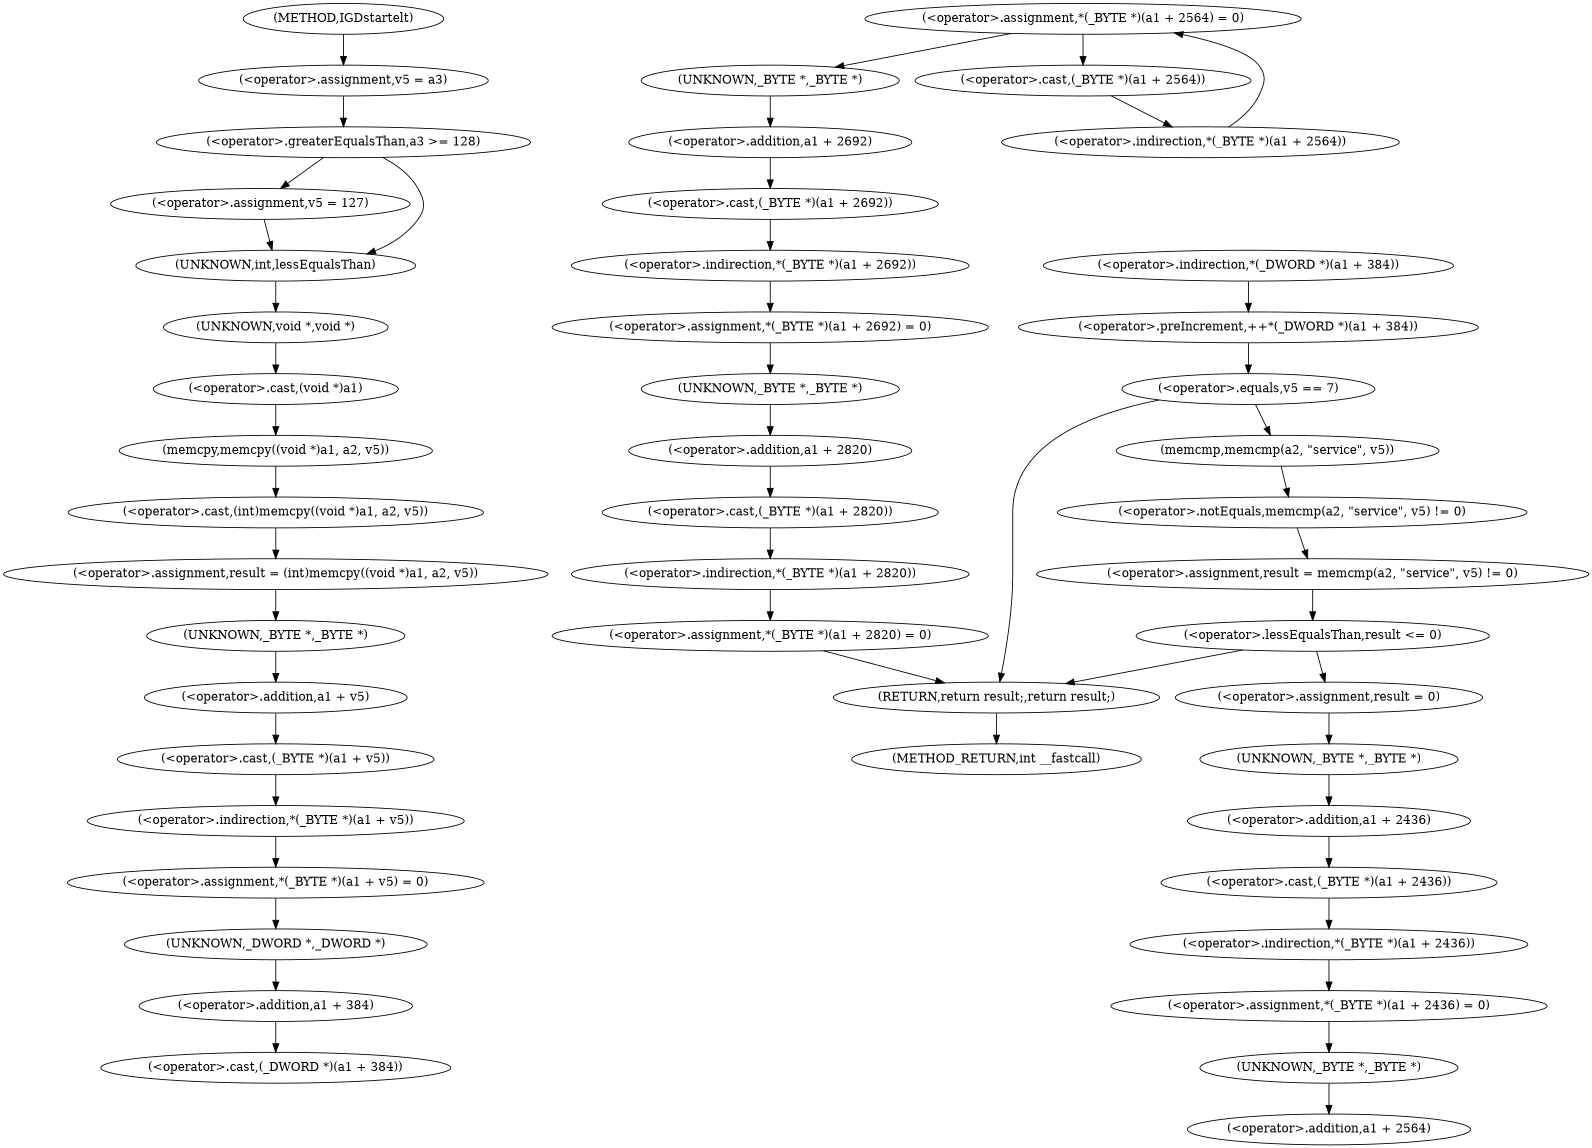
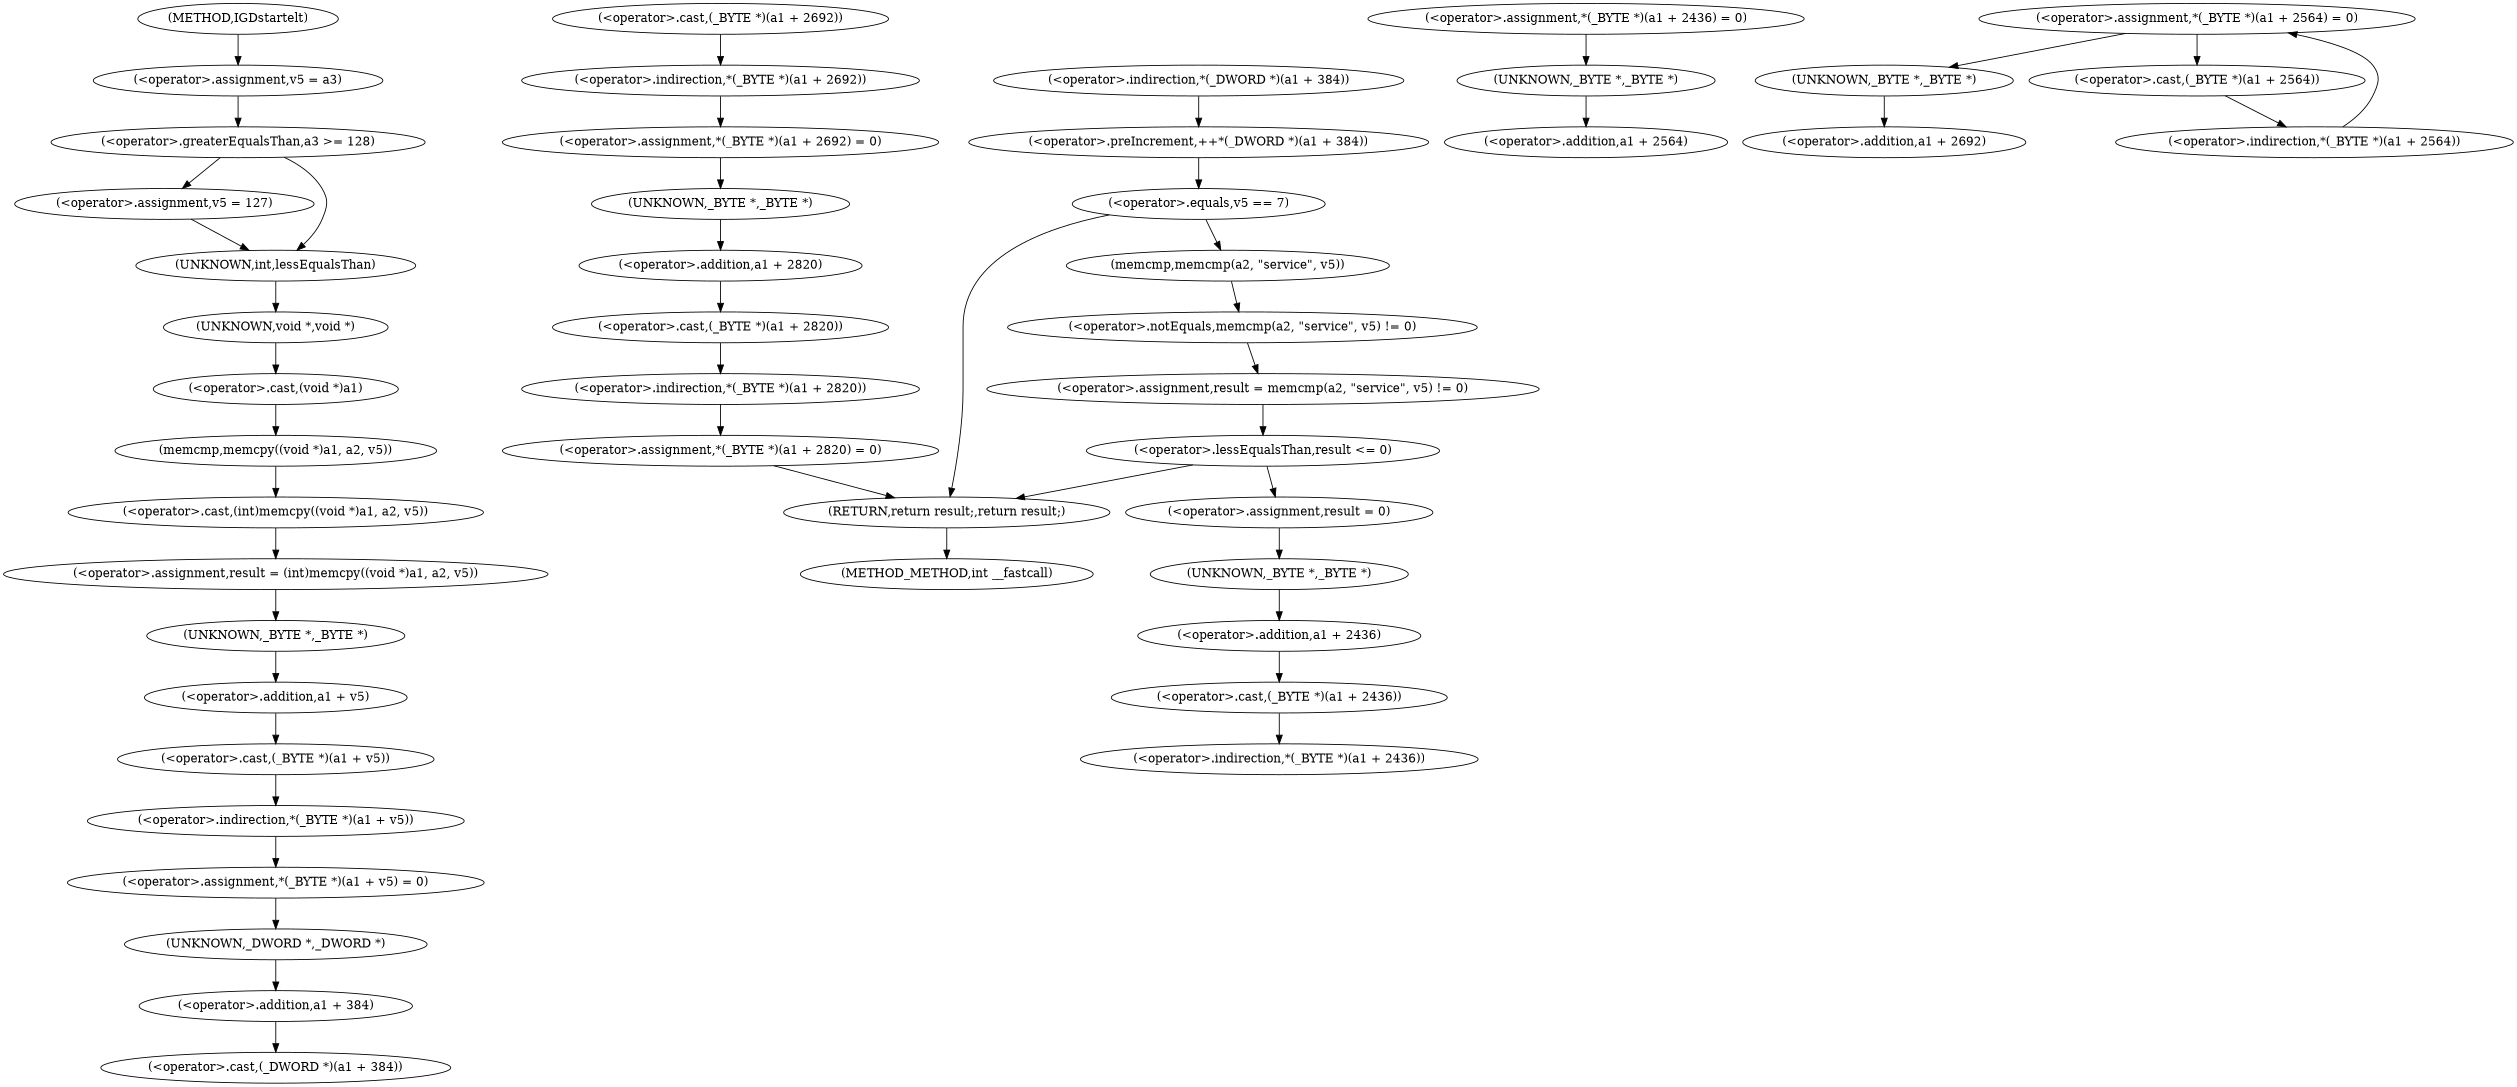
edge "(<operator>.addition,a1 + 2692)" -> "(<operator>.cast,(_BYTE *)(a1 + 2692))": removed
node "(memcpy,memcpy((void *)a1, a2, v5))": label "(memcpy,memcpy((void *)a1, a2, v5))" -> "(memcmp,memcpy((void *)a1, a2, v5))"
node "(METHOD_RETURN,int __fastcall)": label "(METHOD_RETURN,int __fastcall)" -> "(METHOD_METHOD,int __fastcall)"
edge "(<operator>.indirection,*(_BYTE *)(a1 + 2436))" -> "(<operator>.assignment,*(_BYTE *)(a1 + 2436) = 0)": removed
